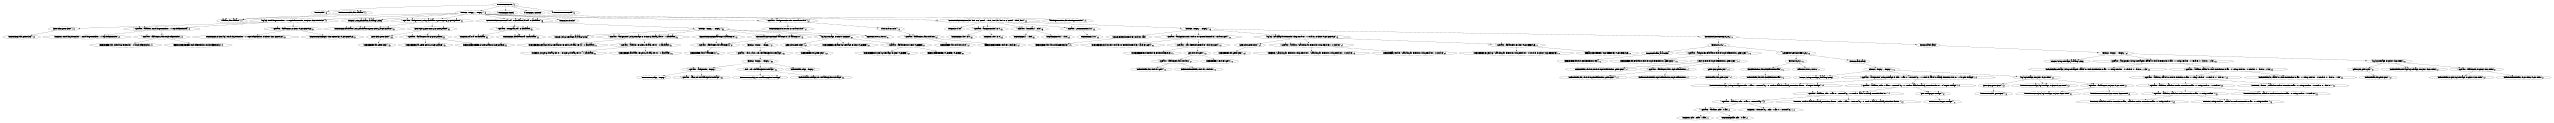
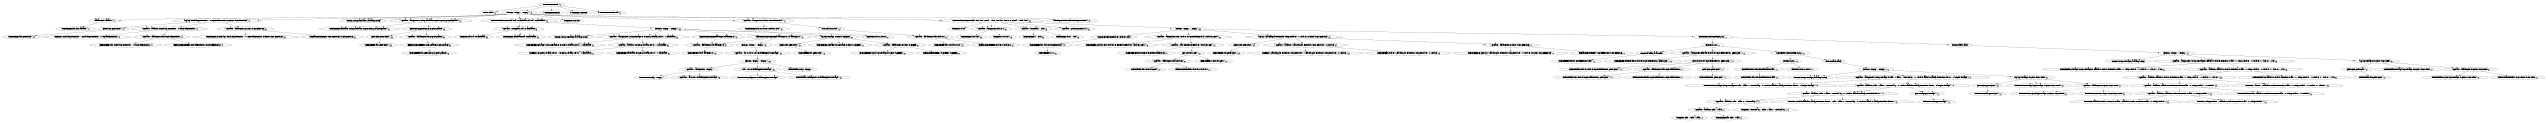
edge "(IDENTIFIER,this,this.validate())" -> "(validate,this.validate())": reversed
edge "(<operator>.postIncrement,i++)" -> "(IDENTIFIER,i,i++)": now "(IDENTIFIER,this,this.missingExtension())" -> "(IDENTIFIER,i,i++)"
edge "(<operator>.fieldAccess,this.propertyName)" -> "(IDENTIFIER,this,getProperty(propertyName))": now "(FIELD_IDENTIFIER,propertyName,propertyName)" -> "(IDENTIFIER,this,getProperty(propertyName))"
